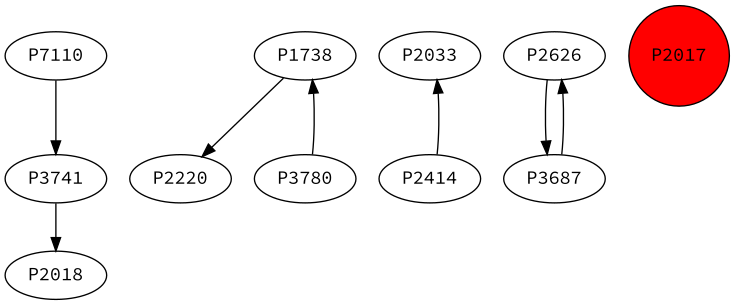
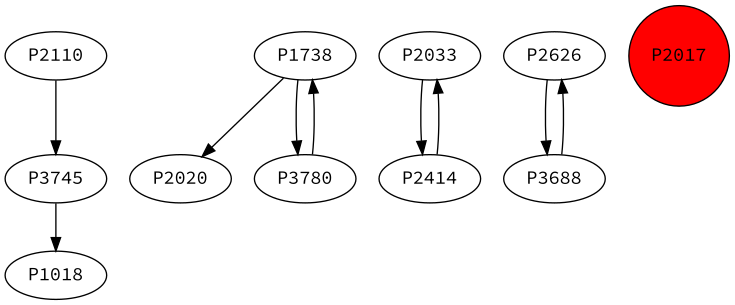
node "P7110": label "P7110" -> "P2110"
edge "P1738" -> "P3780": added
edge "P2033" -> "P2414": added
node "P3741": label "P3741" -> "P3745"
node "P2220": label "P2220" -> "P2020"
node "P3687": label "P3687" -> "P3688"
node "P2018": label "P2018" -> "P1018"
